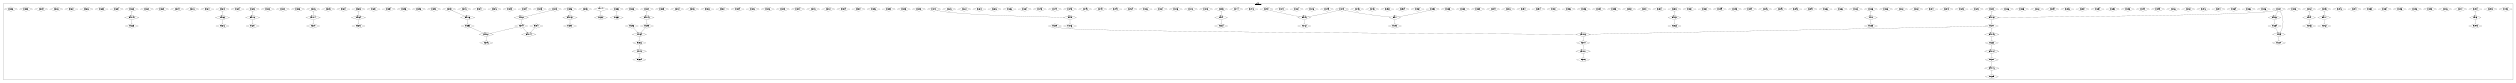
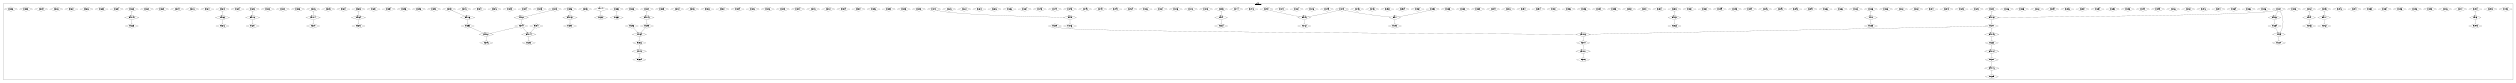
node "TV3031": added
